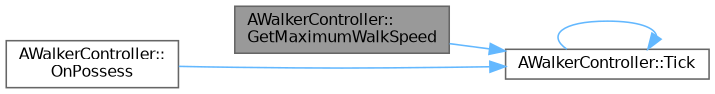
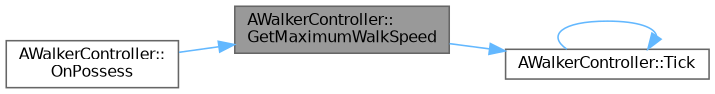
edge "AWalkerController:: OnPossess" -> "AWalkerController::Tick": now "AWalkerController:: OnPossess" -> "AWalkerController:: GetMaximumWalkSpeed"
